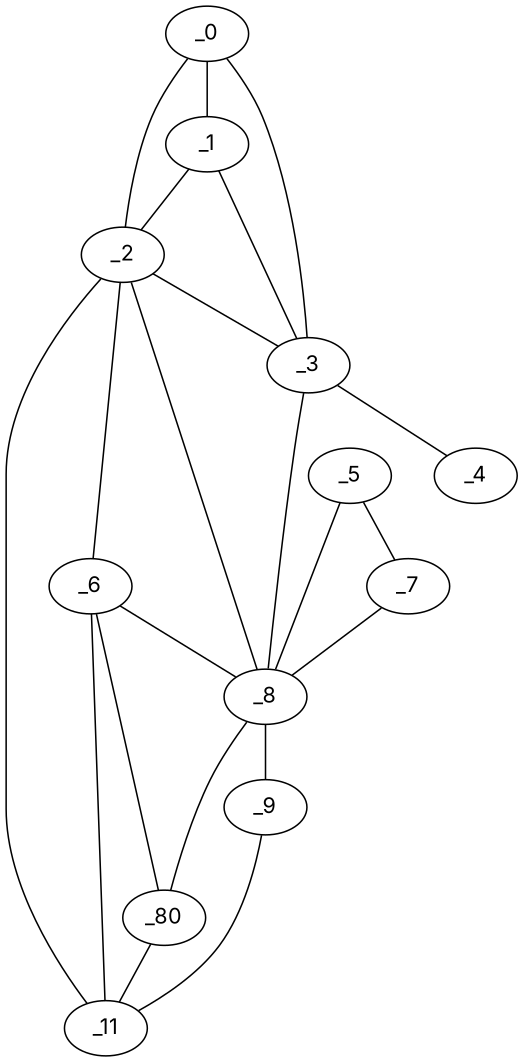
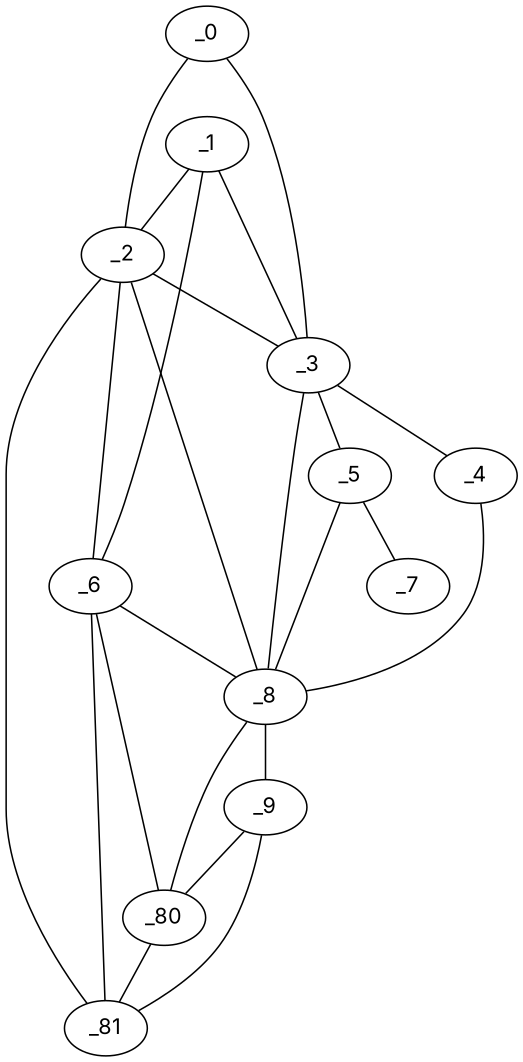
edge "_0" -- "_1": now "_6" -- "_1"
edge "_3" -- "_5": added
edge "_7" -- "_8": now "_4" -- "_8"
edge "_9" -- "_80": added
node "_11": label "_11" -> "_81"
